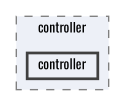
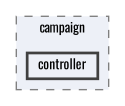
cluster "controller": label "controller" -> "campaign"
